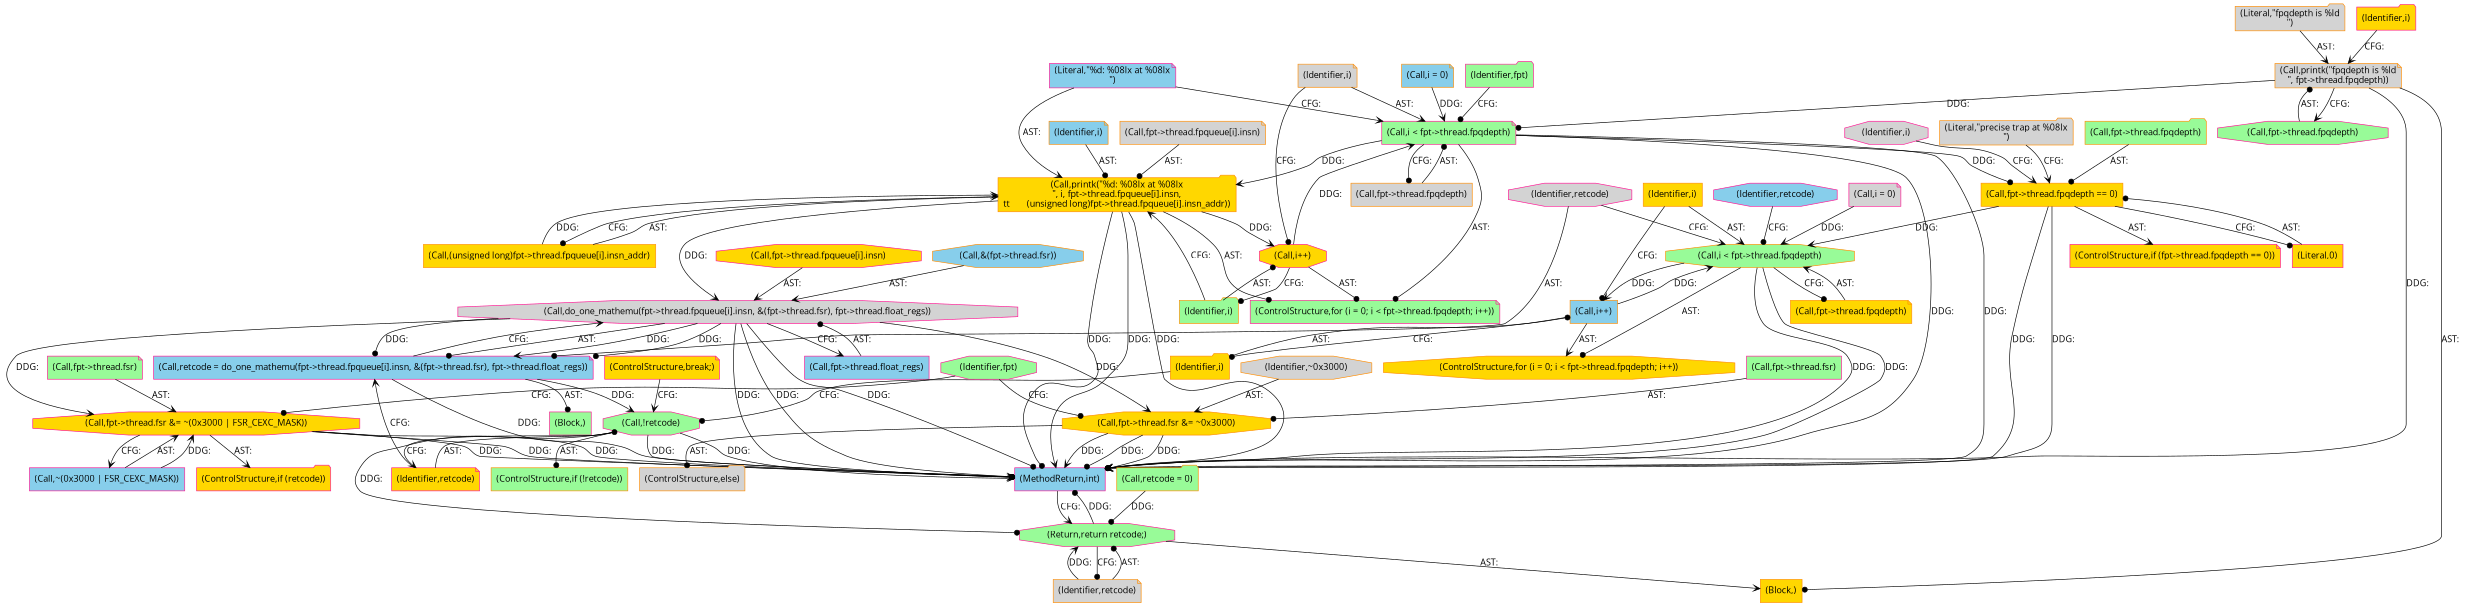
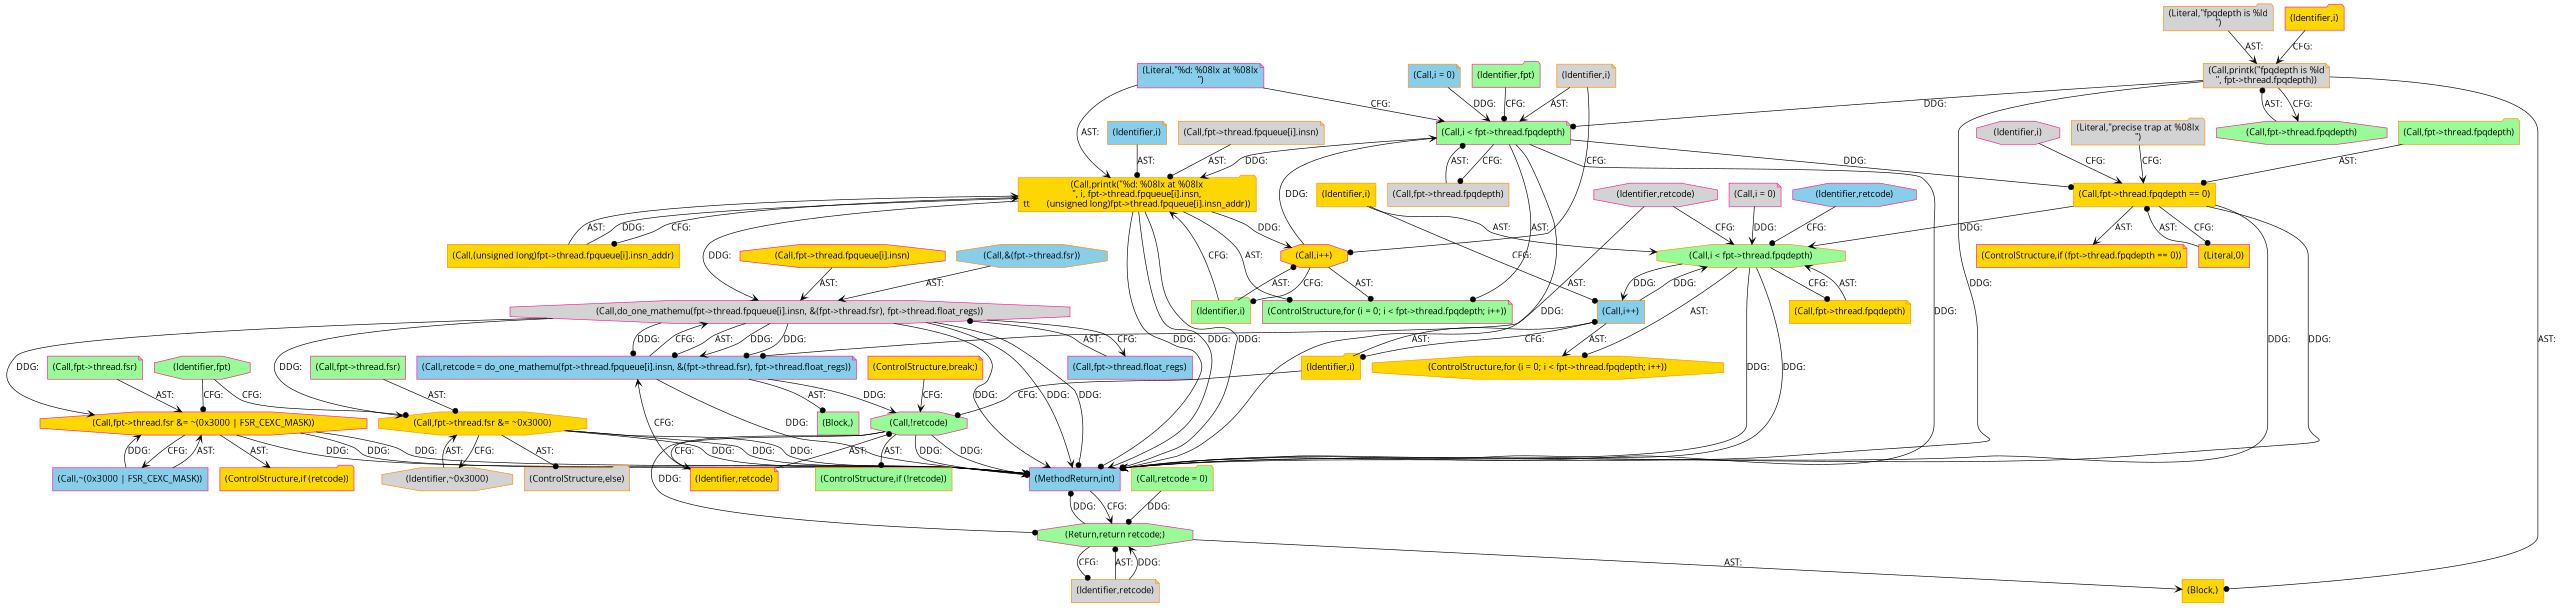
edge "(Call,fpt->thread.fsr &= ~0x3000)" -> "(Identifier,~0x3000)": added, label "CFG:"
